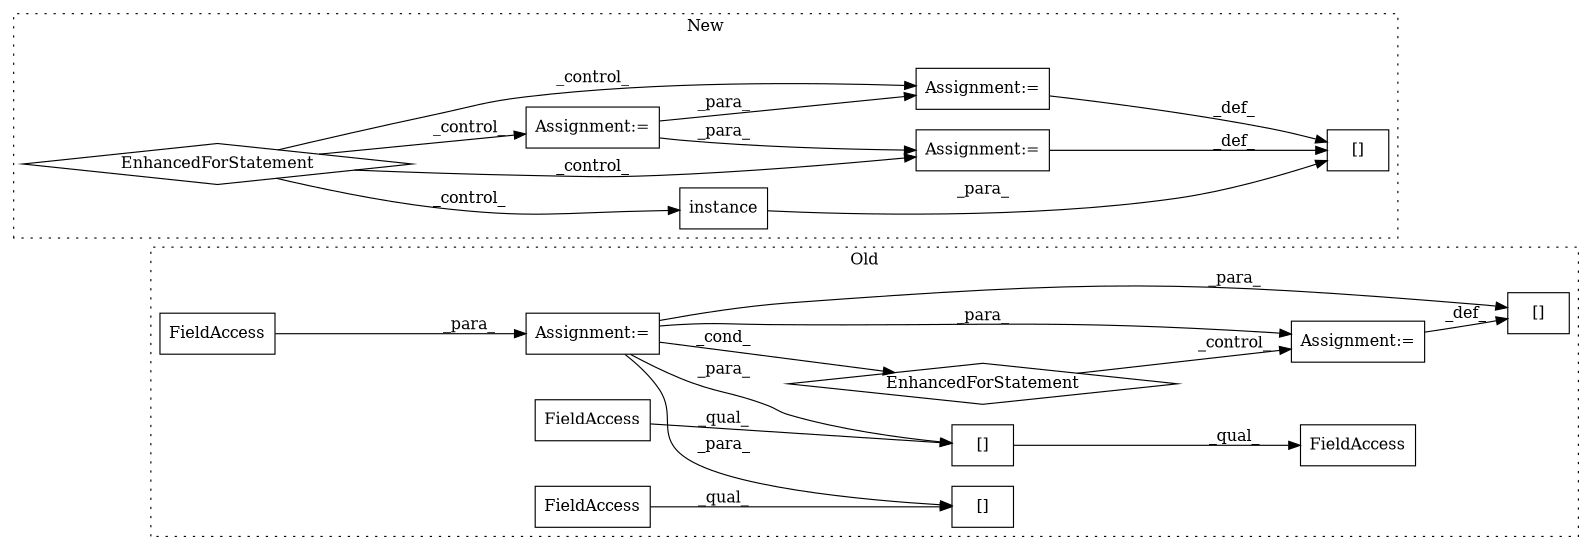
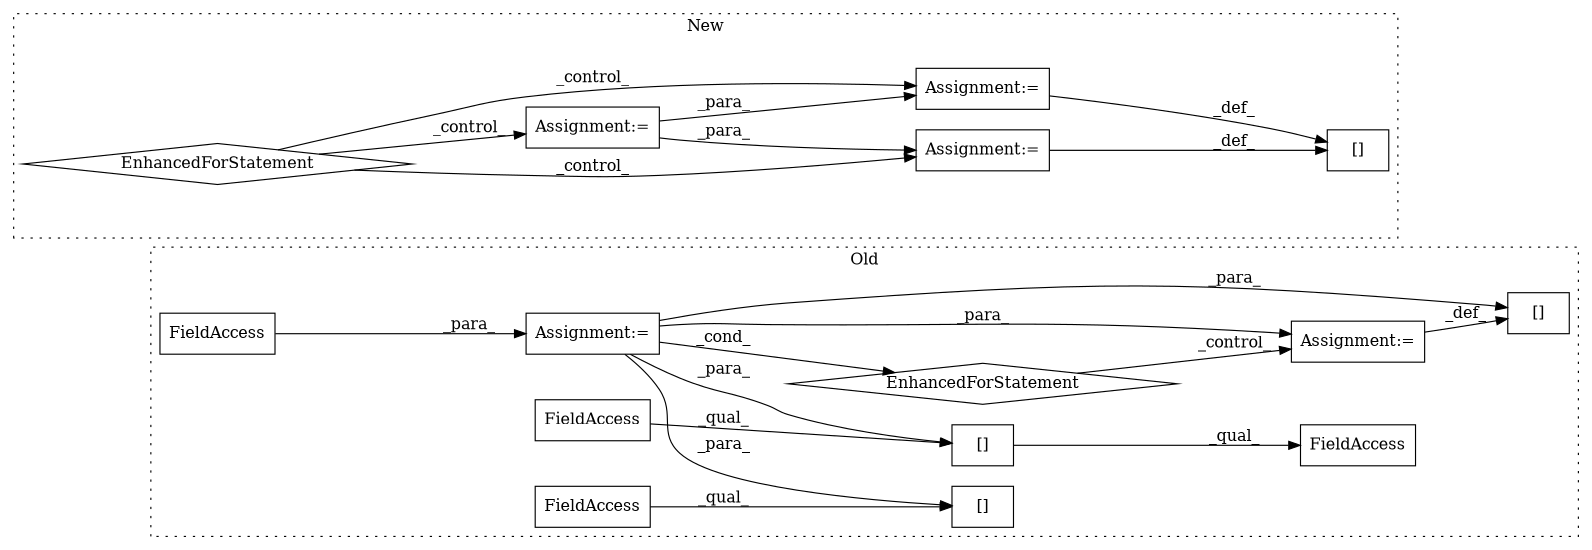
node "instance": removed
